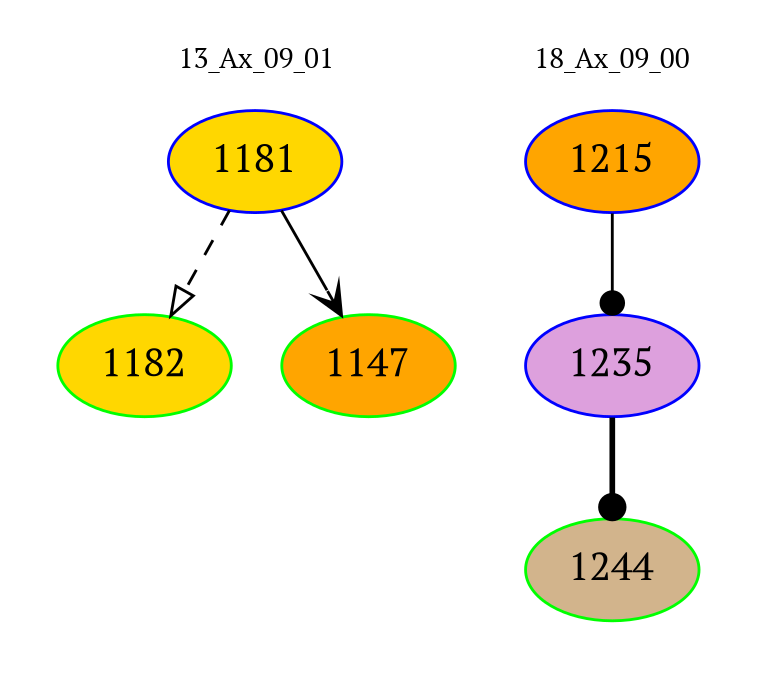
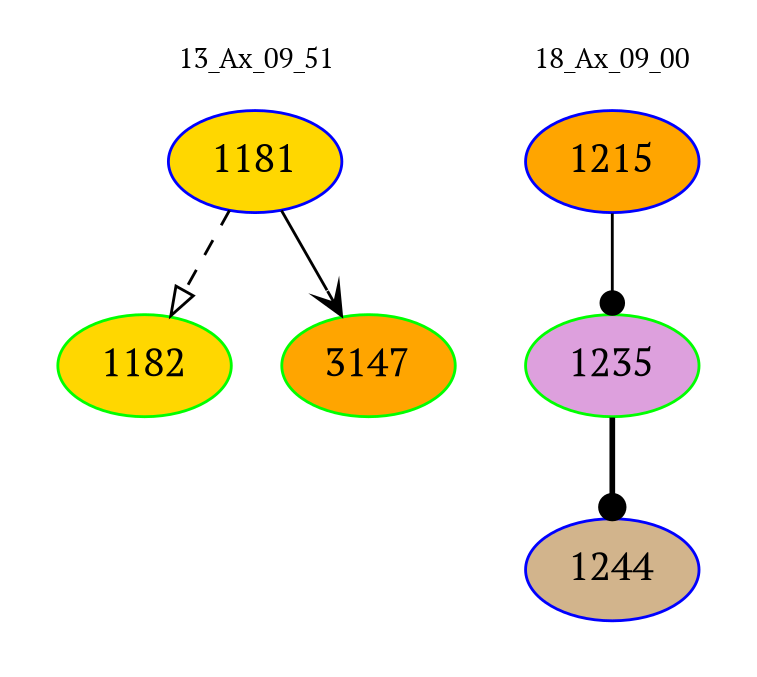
cluster "13_Ax_09_01": label "13_Ax_09_01" -> "13_Ax_09_51"
node "1147": label "1147" -> "3147"
node "1235": color blue -> green
node "1244": color green -> blue
